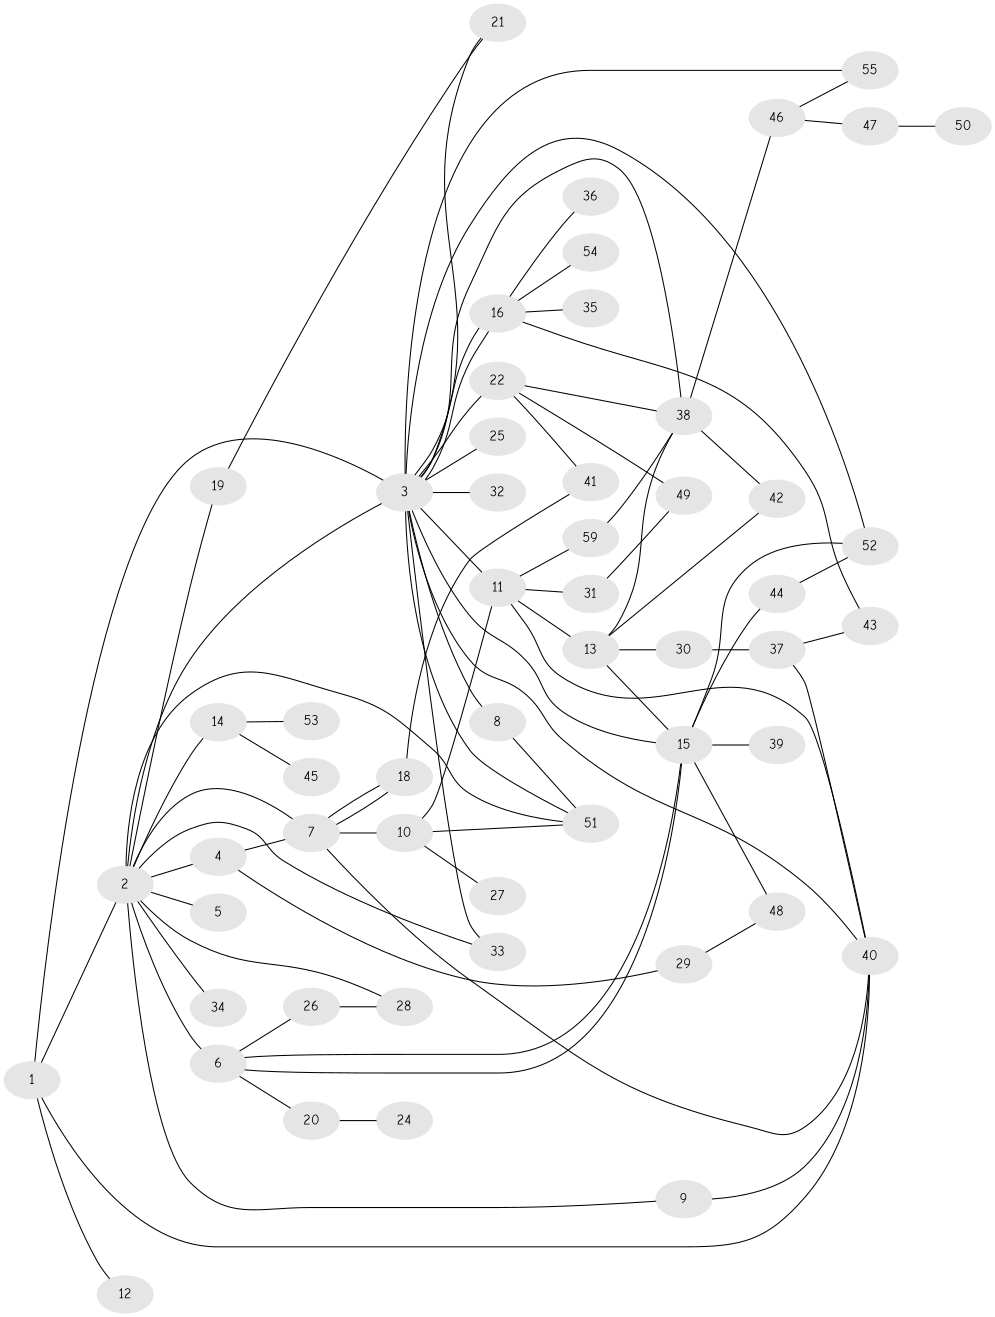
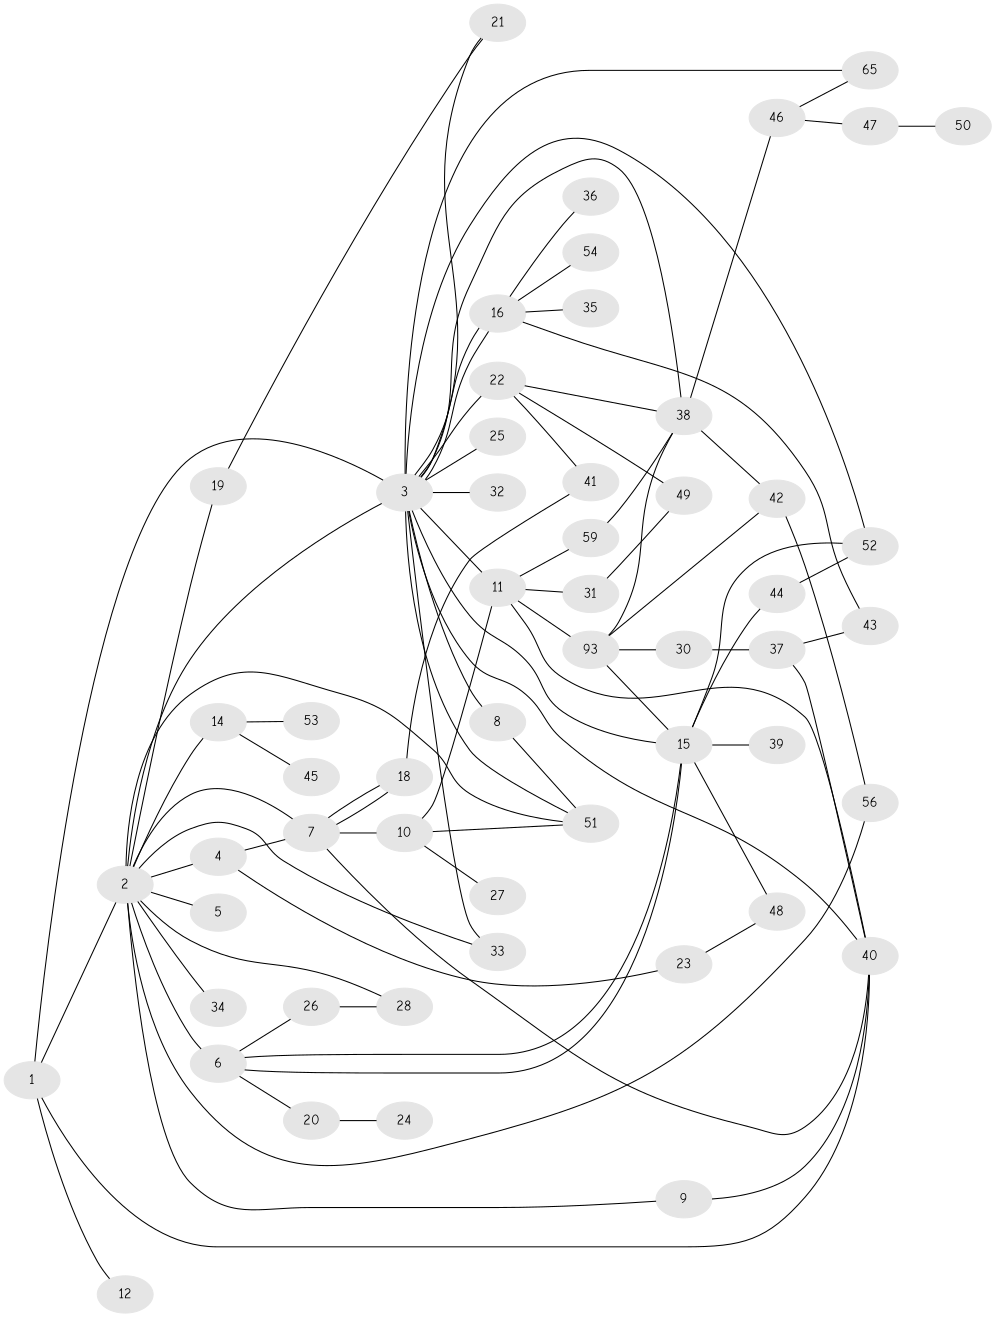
node "55": label "55" -> "65"
node "13": label "13" -> "93"
node "56": added
node "29": label "29" -> "23"
